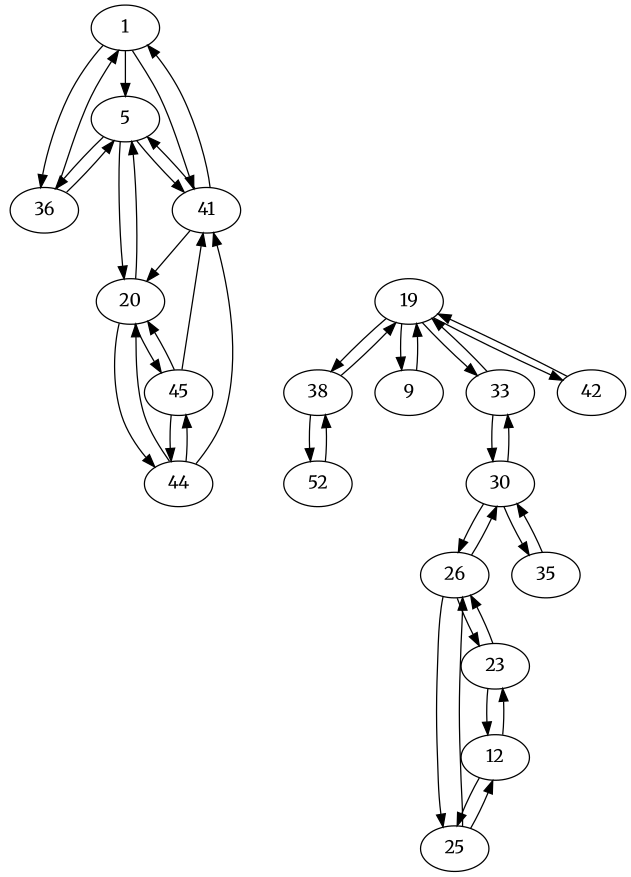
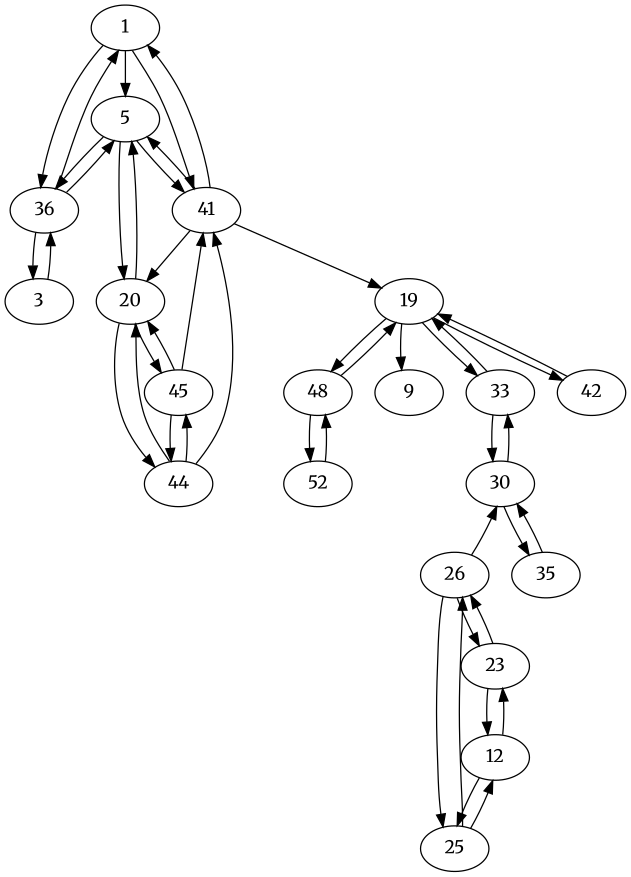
node "3": added
edge "9" -> "19": now "41" -> "19"
node "38": label "38" -> "48"
edge "30" -> "26": removed
